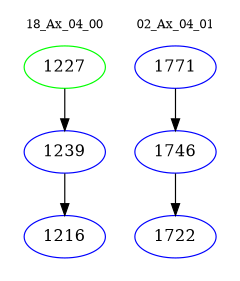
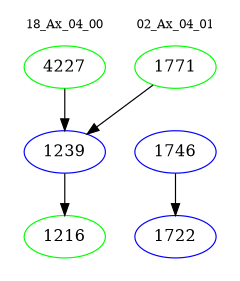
node "1227": label "1227" -> "4227"
node "1771": color blue -> green
edge "1771" -> "1746": now "1771" -> "1239"
node "1216": color blue -> green
